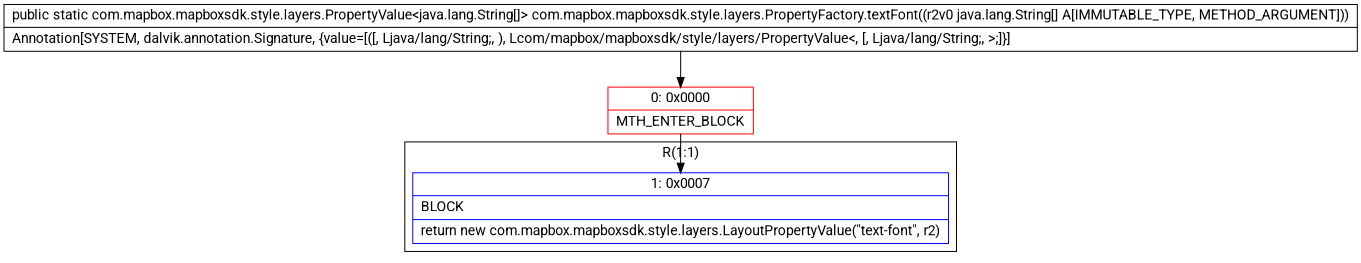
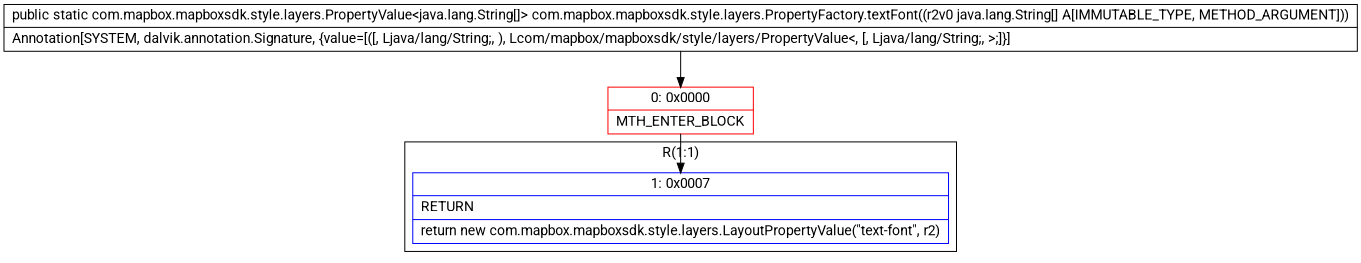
node "1: 0x0007": text "BLOCK" -> "RETURN"
